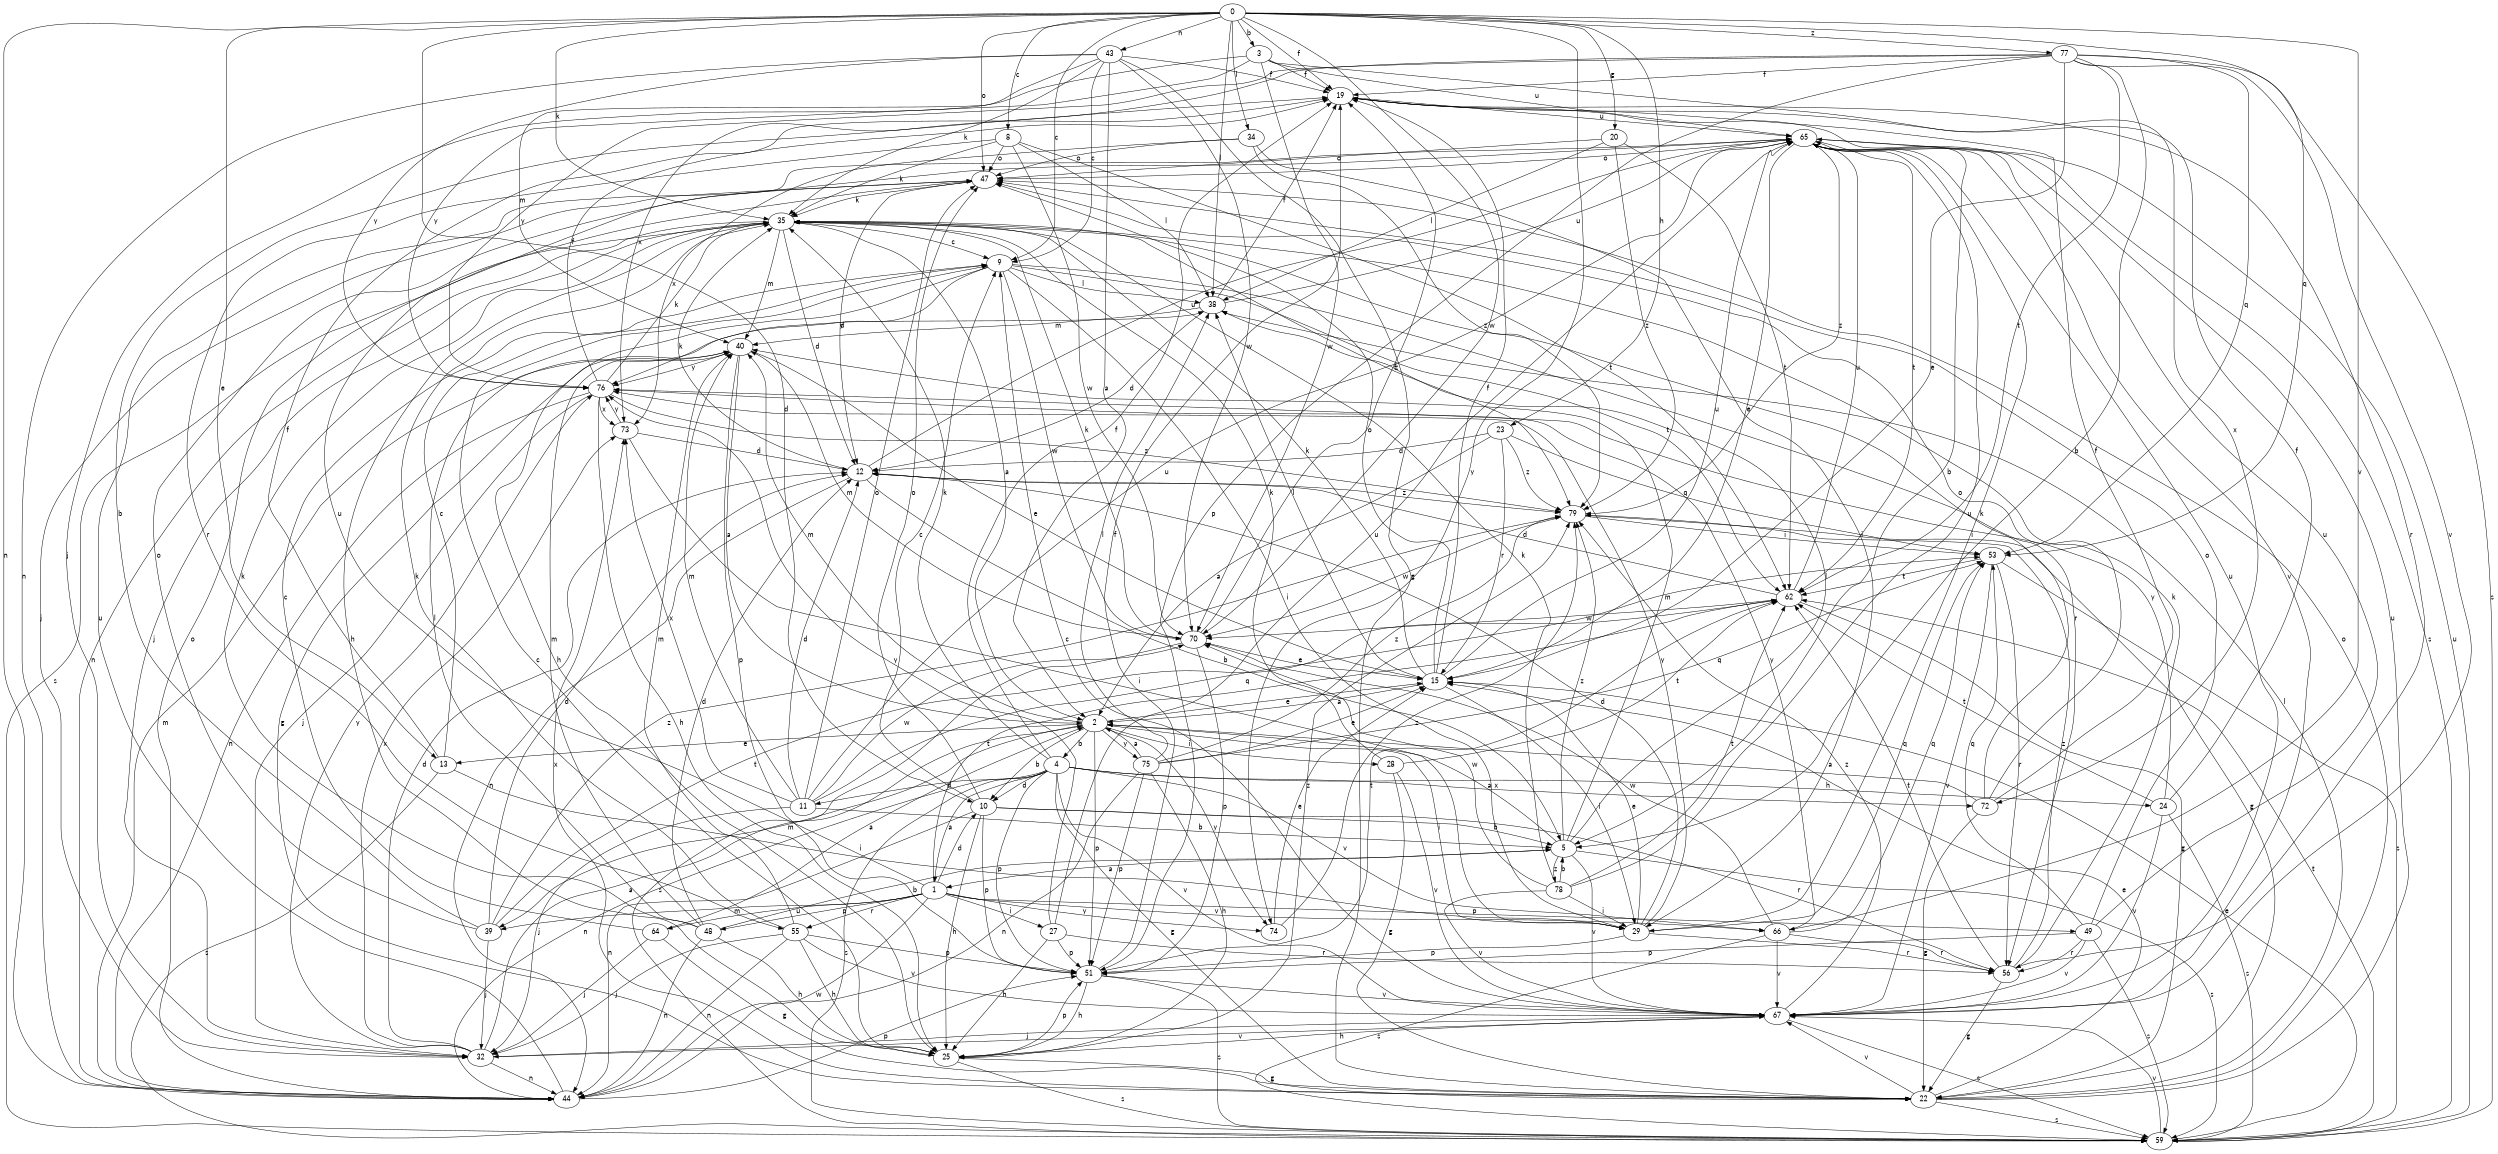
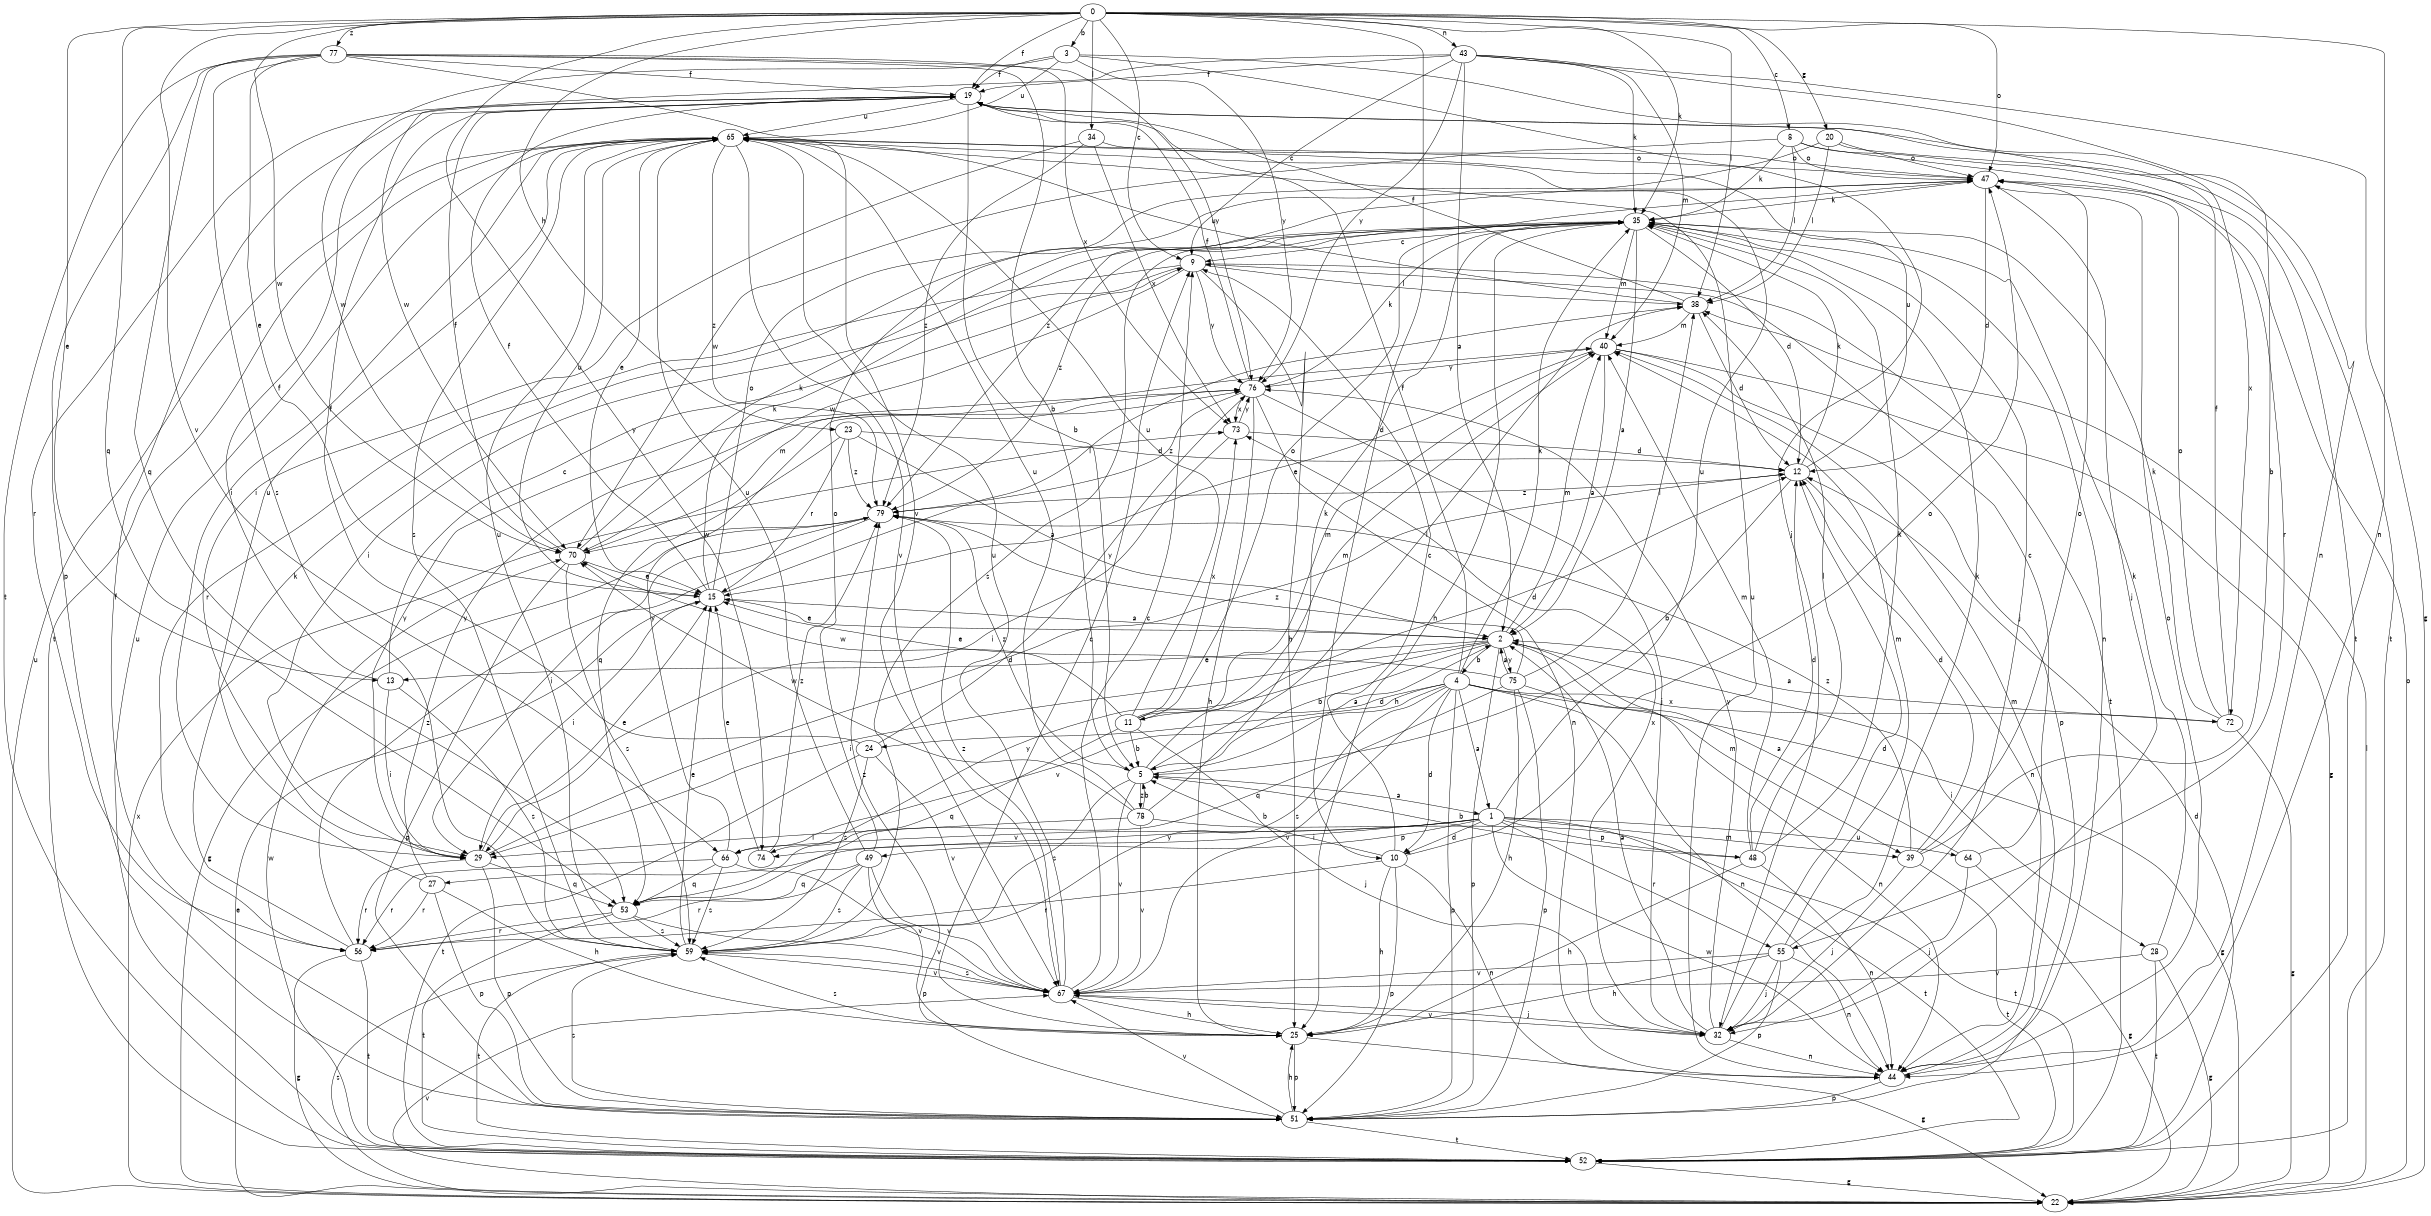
edge "79" -> "53": now "79" -> "29"
node "62": label "62" -> "52"
edge "66" -> "70": removed, label "w"
edge "2" -> "10": now "2" -> "5"
